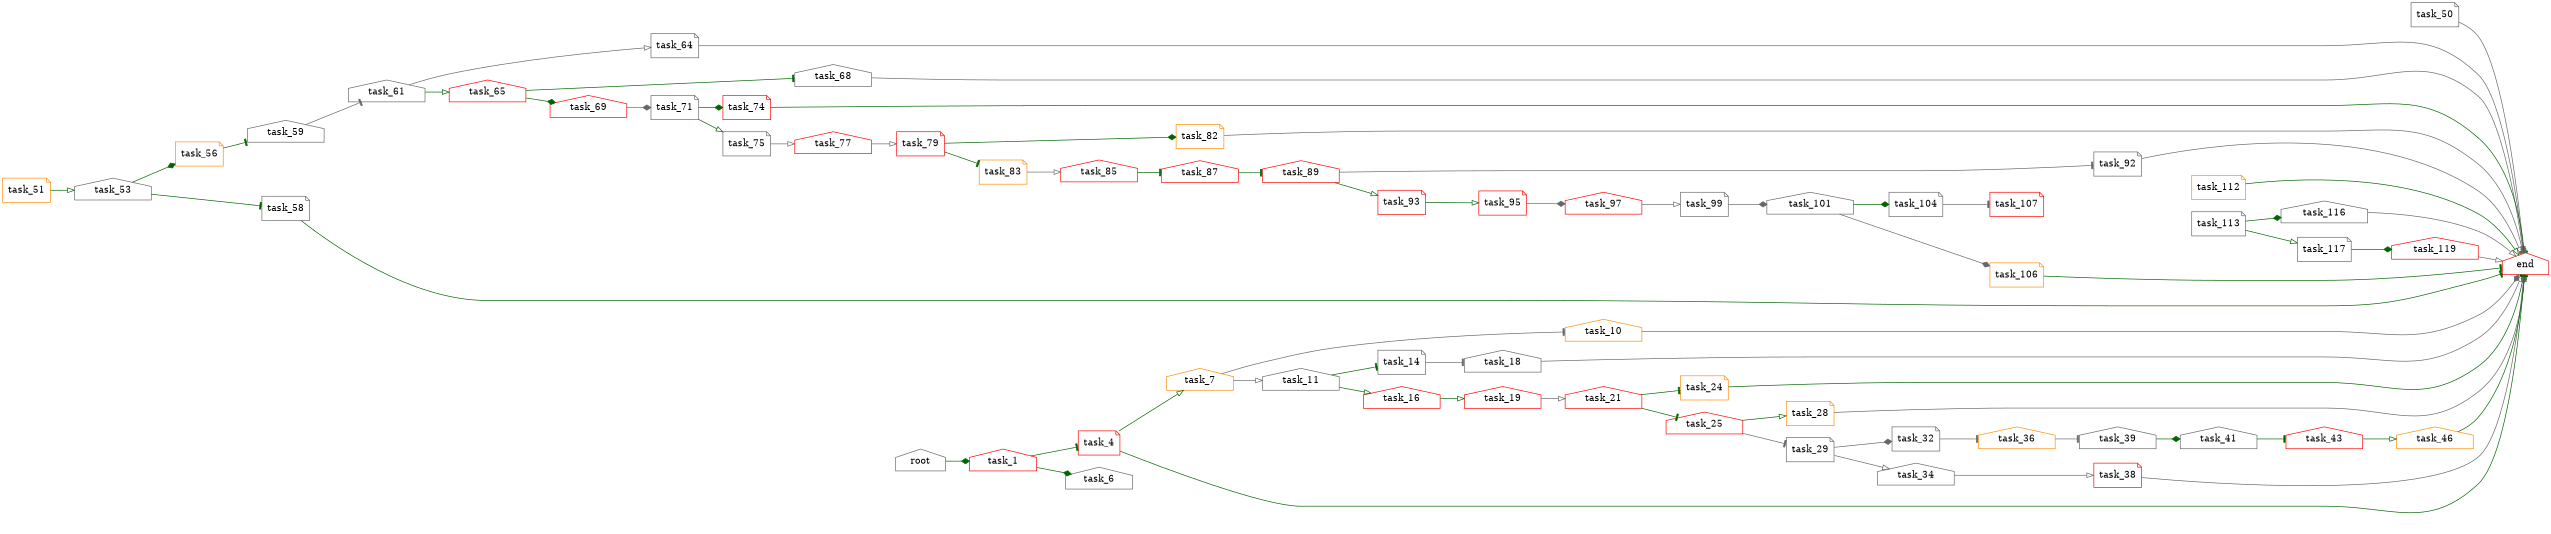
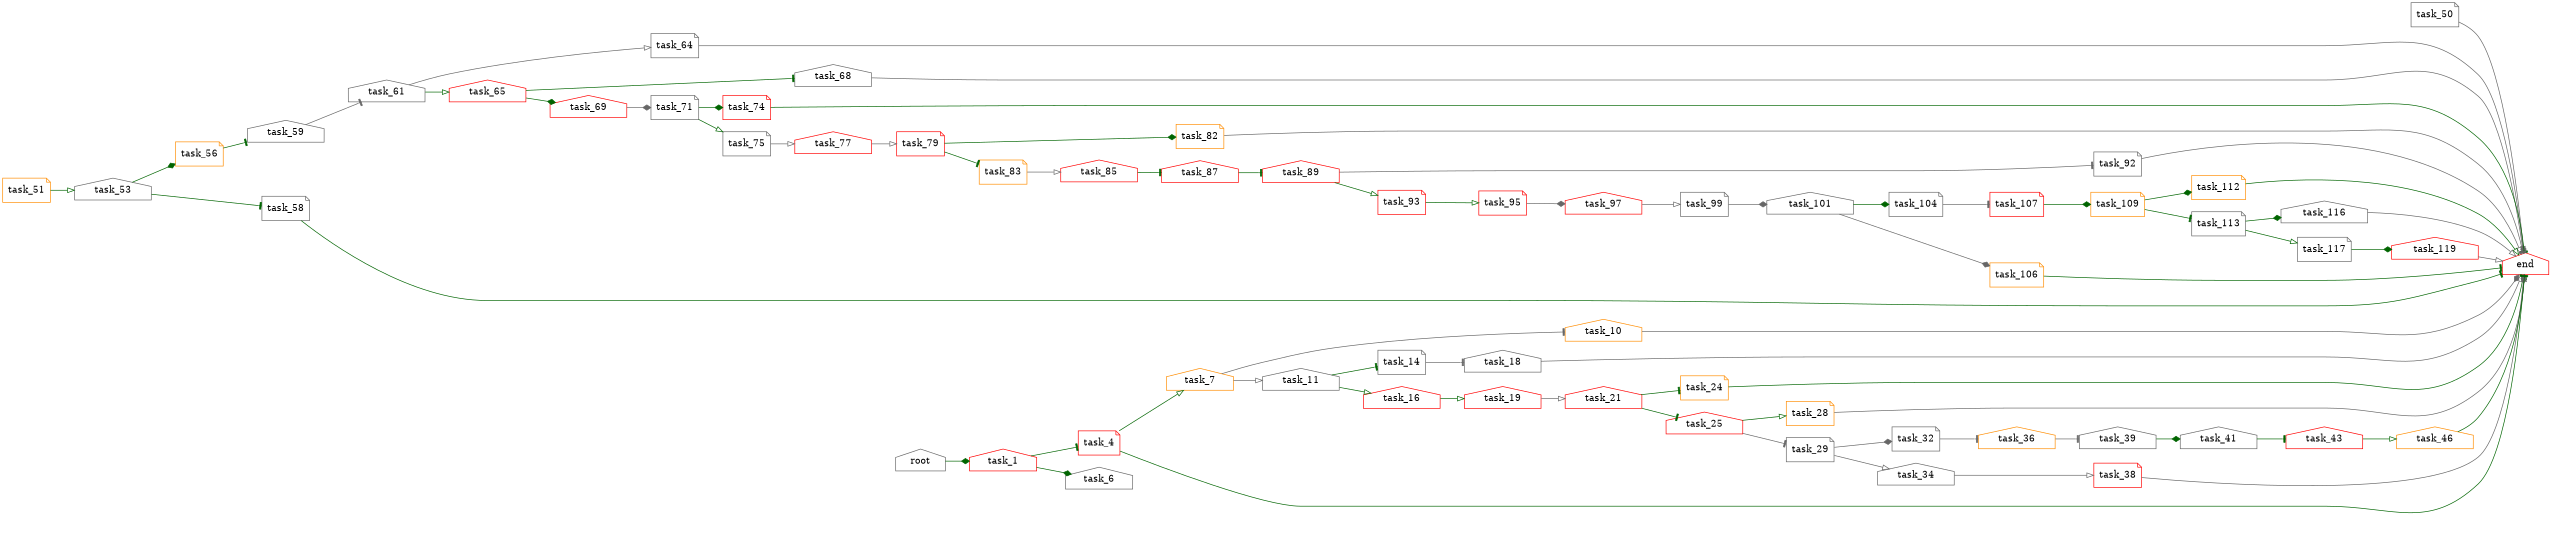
node "task_109": added
